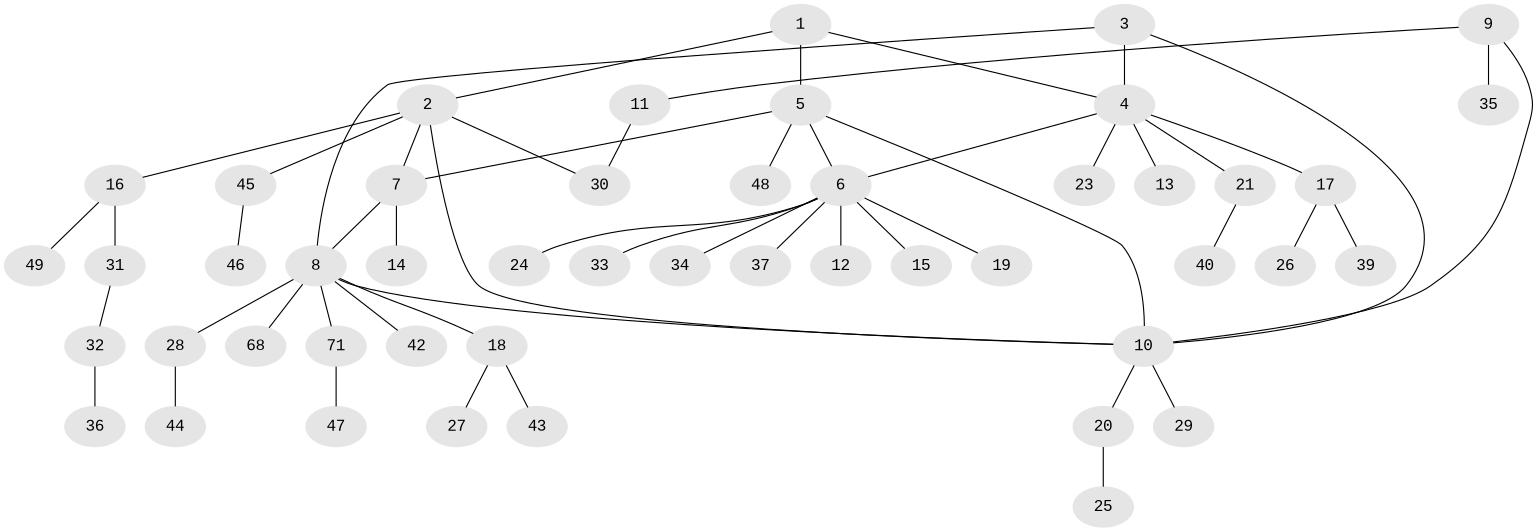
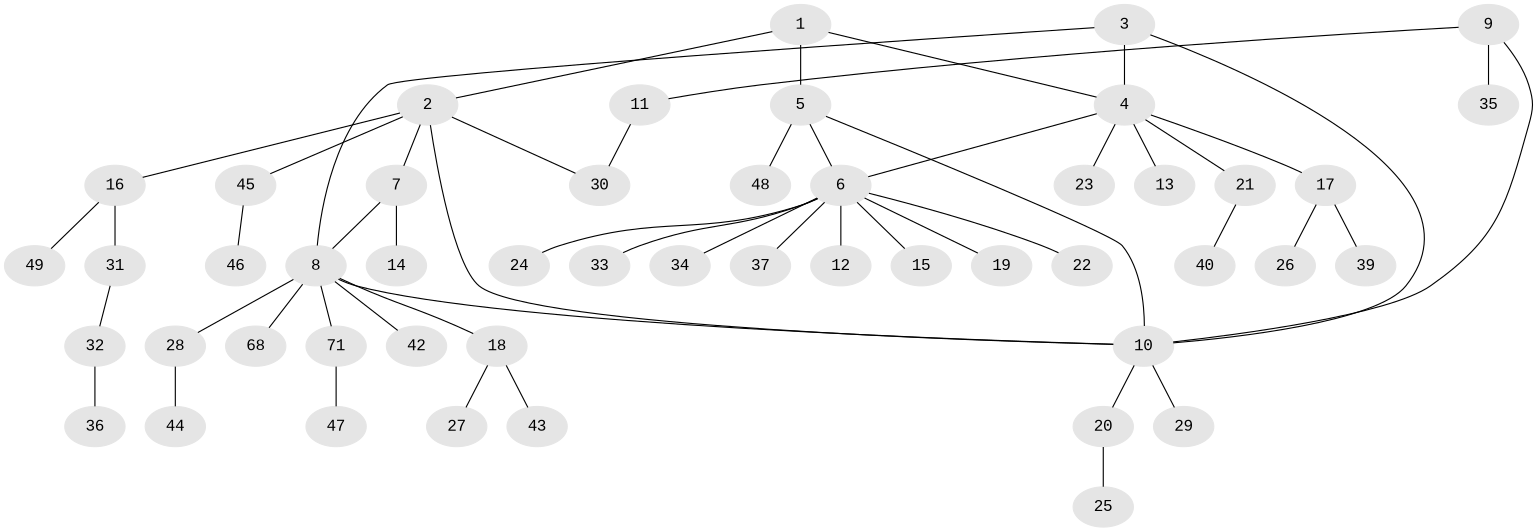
edge "5" -- "7": removed
node "22": added
